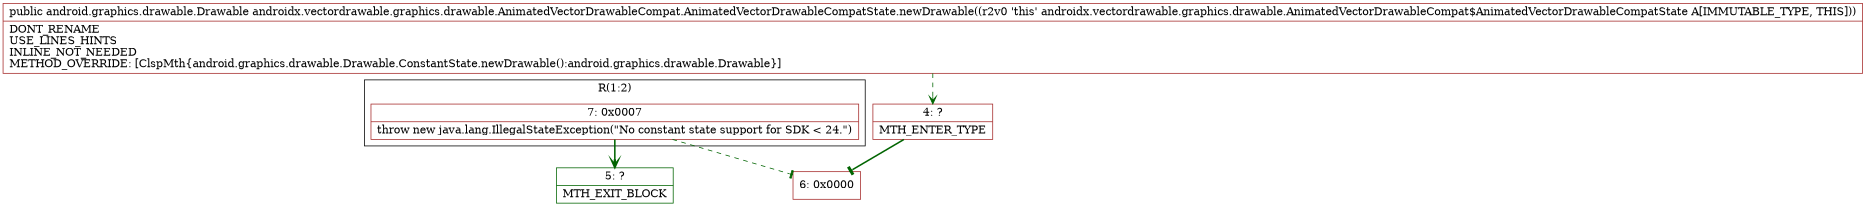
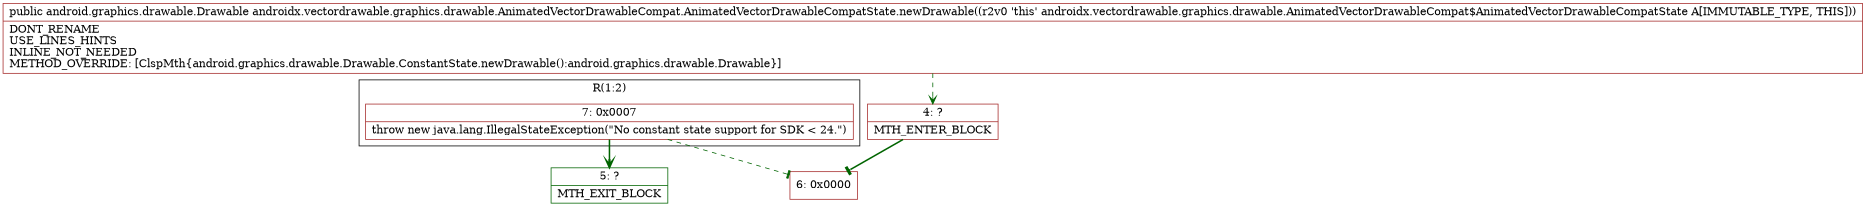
node "4: ?": text "MTH_ENTER_TYPE" -> "MTH_ENTER_BLOCK"
